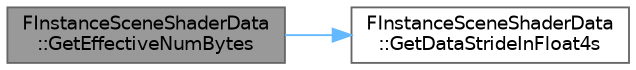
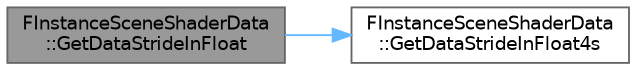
node "FInstanceSceneShaderData ::GetEffectiveNumBytes": label "FInstanceSceneShaderData ::GetEffectiveNumBytes" -> "FInstanceSceneShaderData ::GetDataStrideInFloat"
